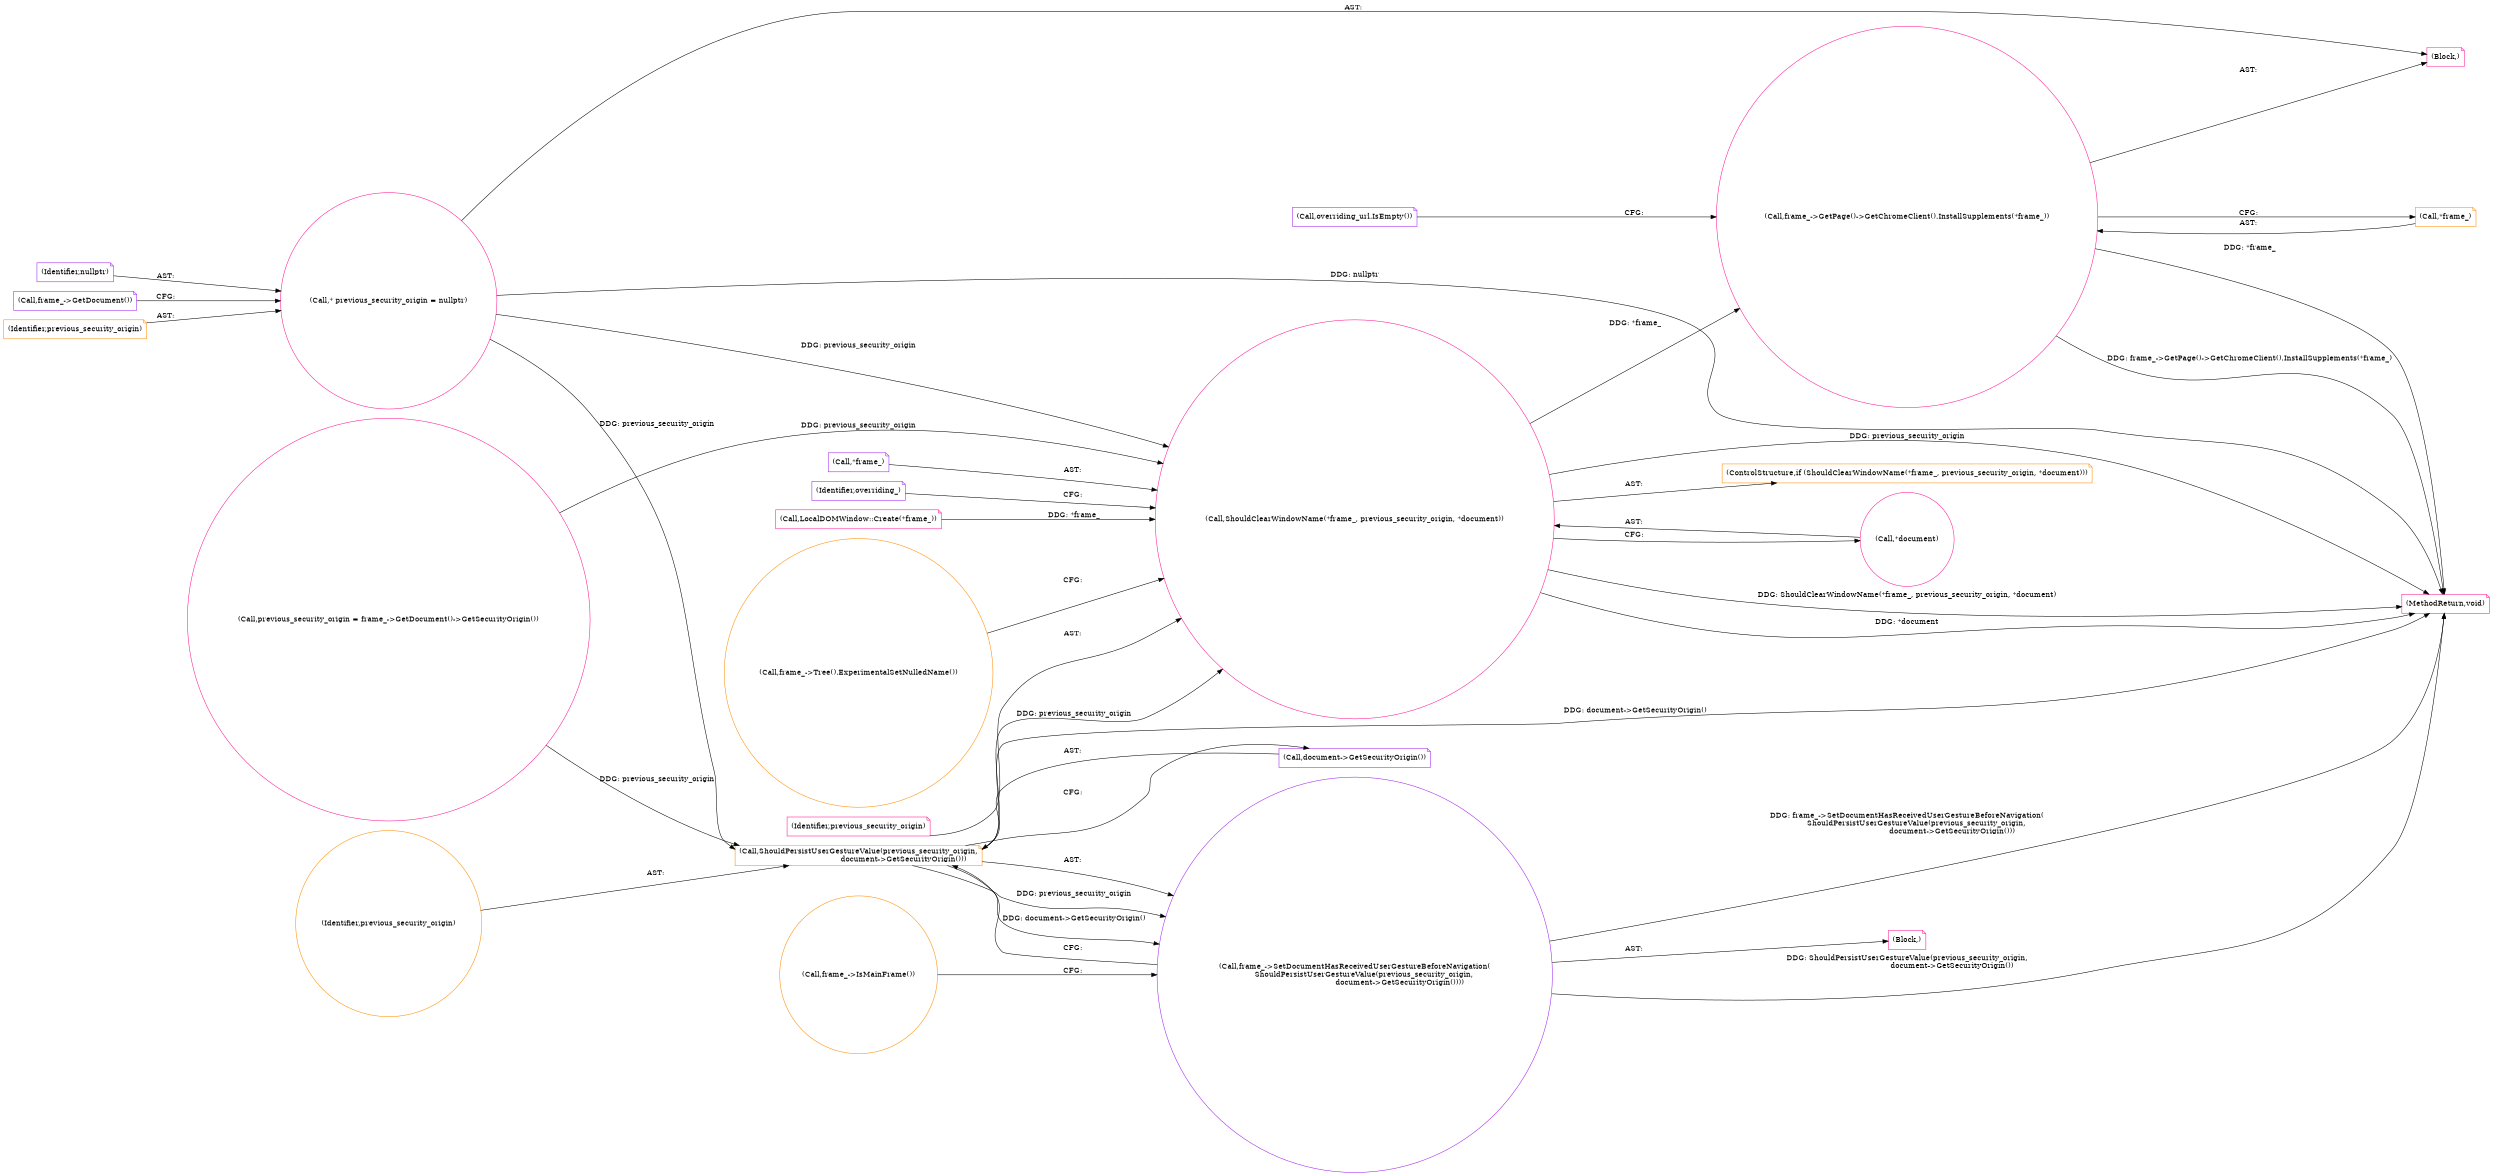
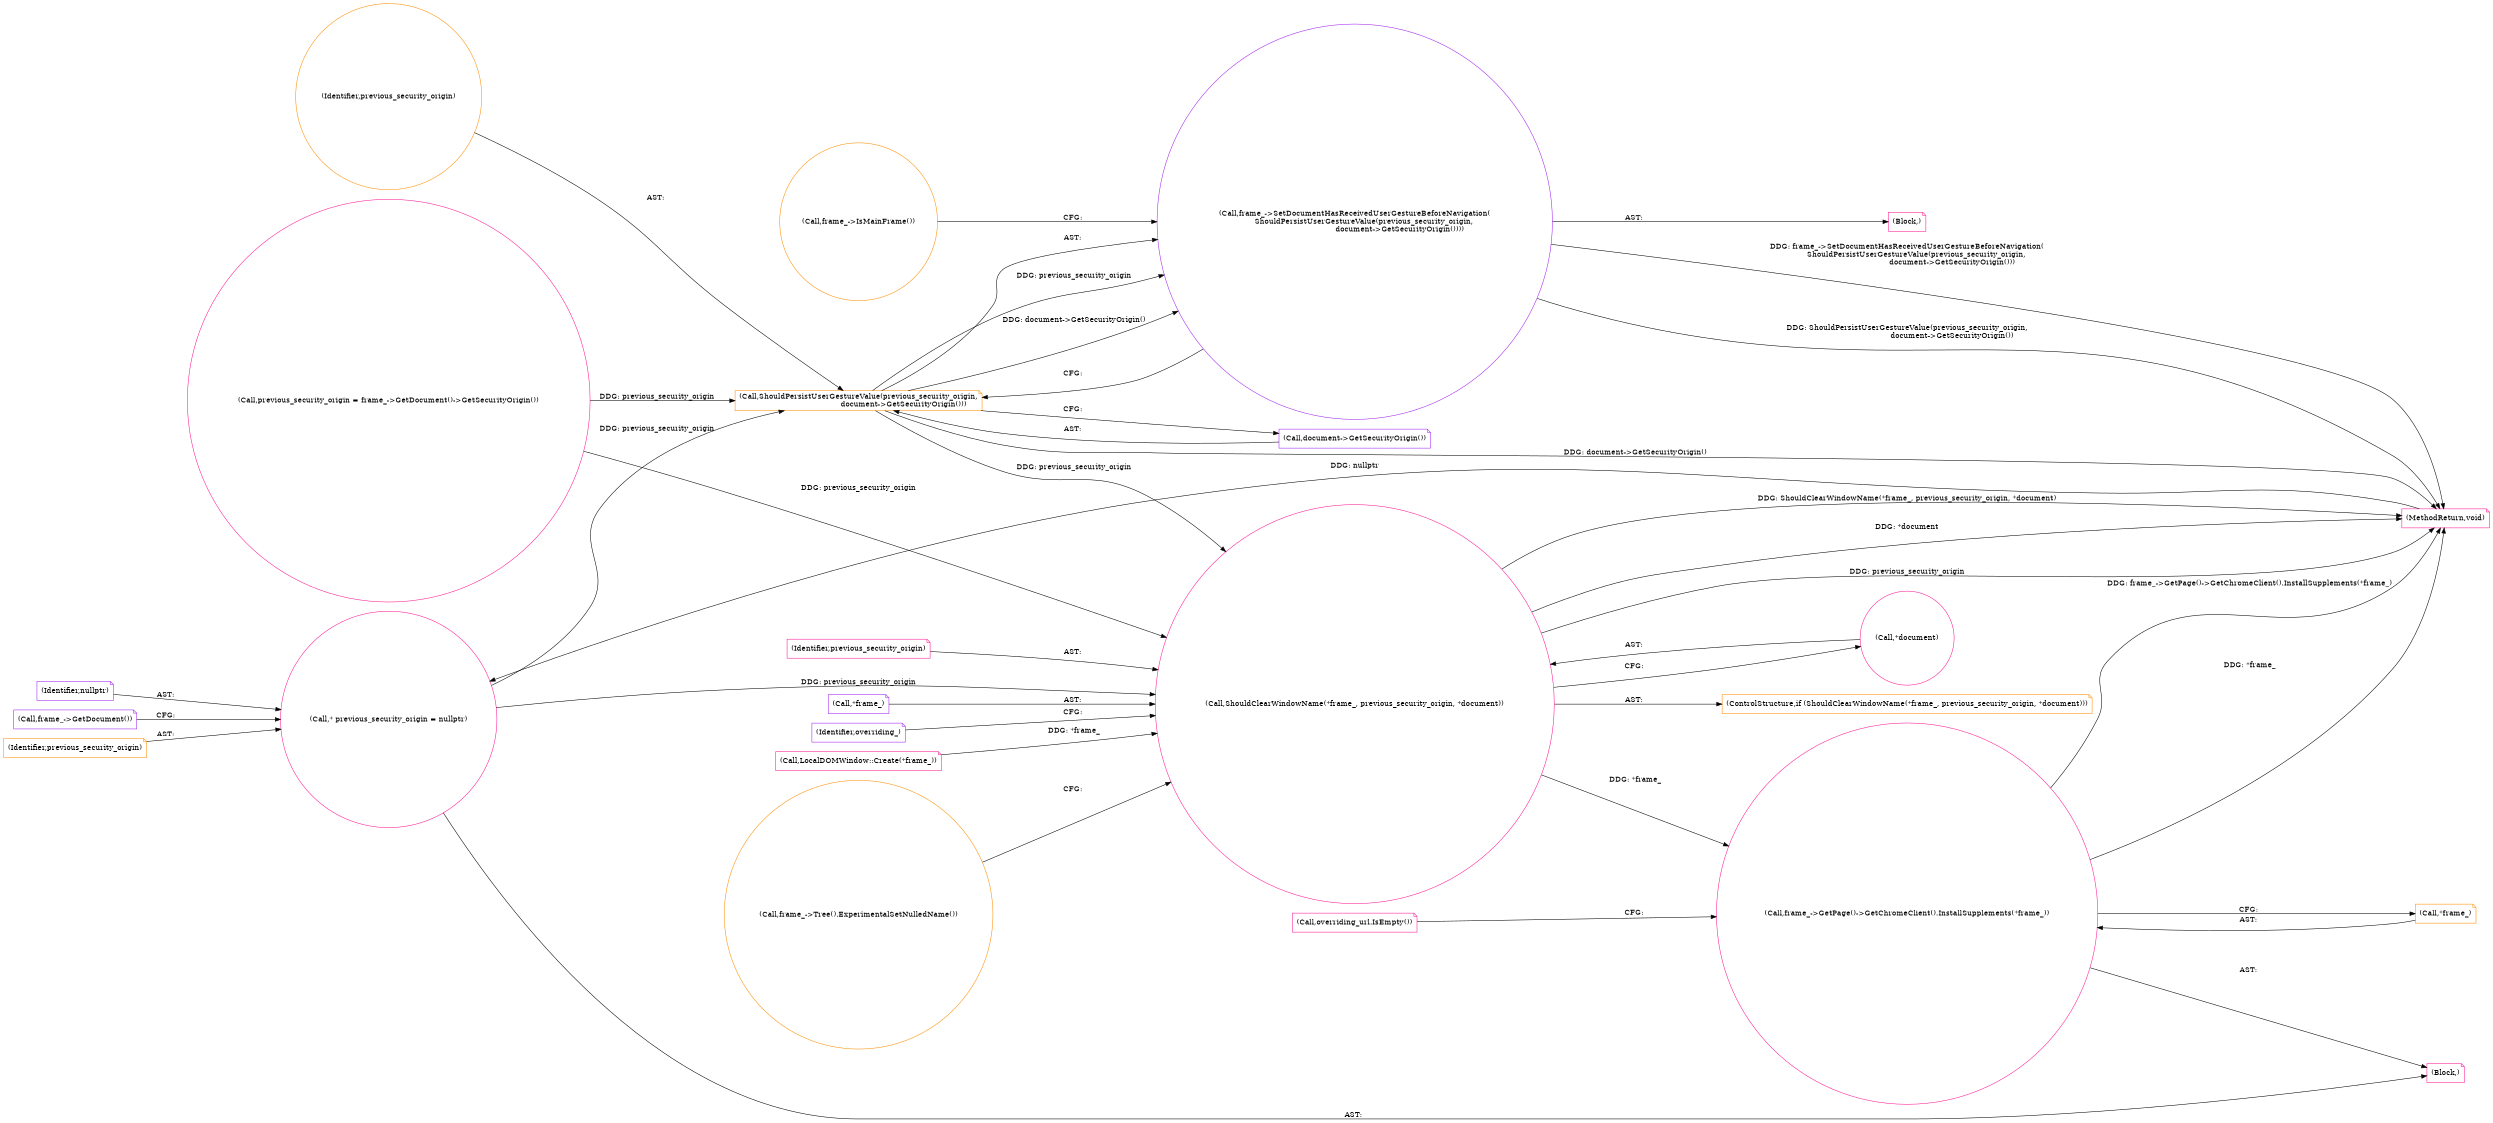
node "(Call,overriding_url.IsEmpty())": color purple -> deeppink
edge "(Call,* previous_security_origin = nullptr)" -> "(MethodReturn,void)": reversed
